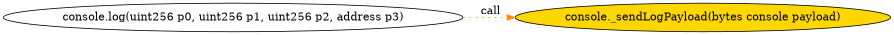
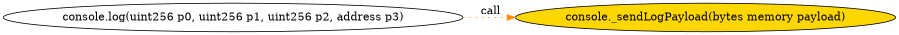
node "console._sendLogPayload(bytes console payload)": label "console._sendLogPayload(bytes console payload)" -> "console._sendLogPayload(bytes memory payload)"
